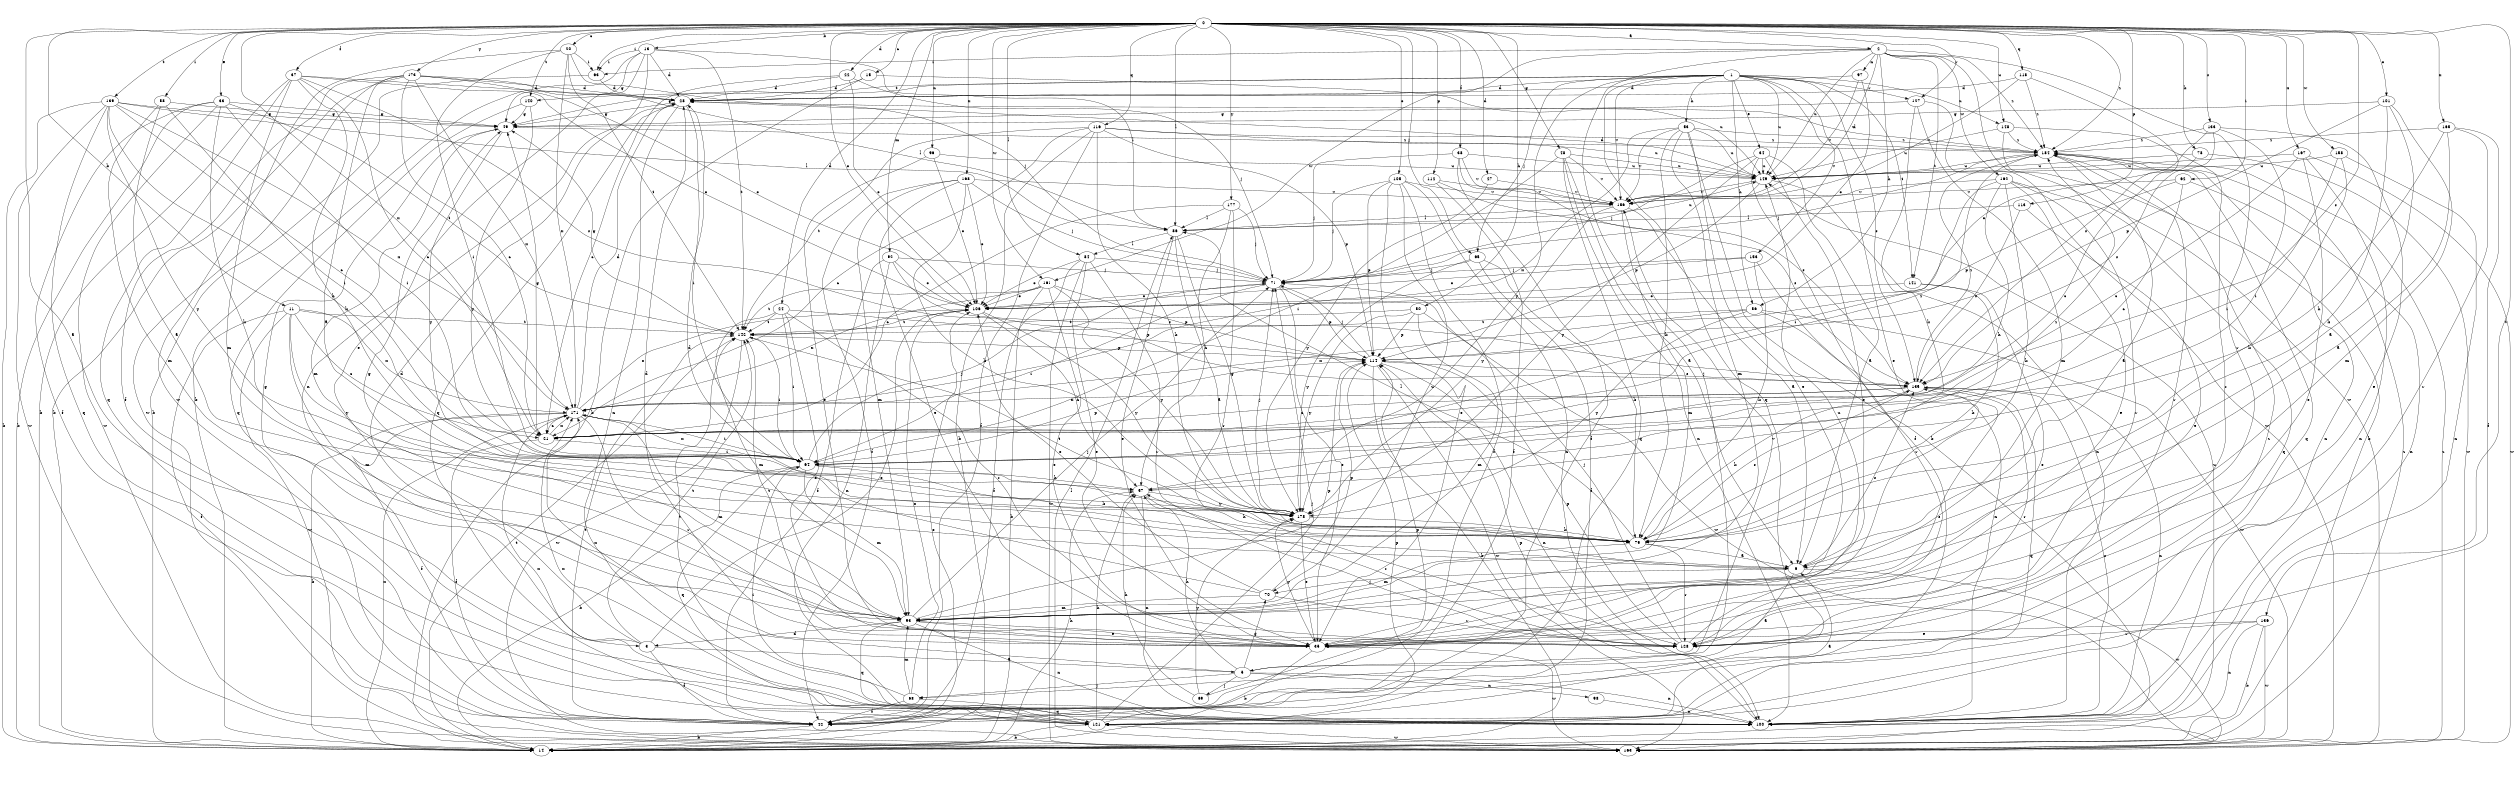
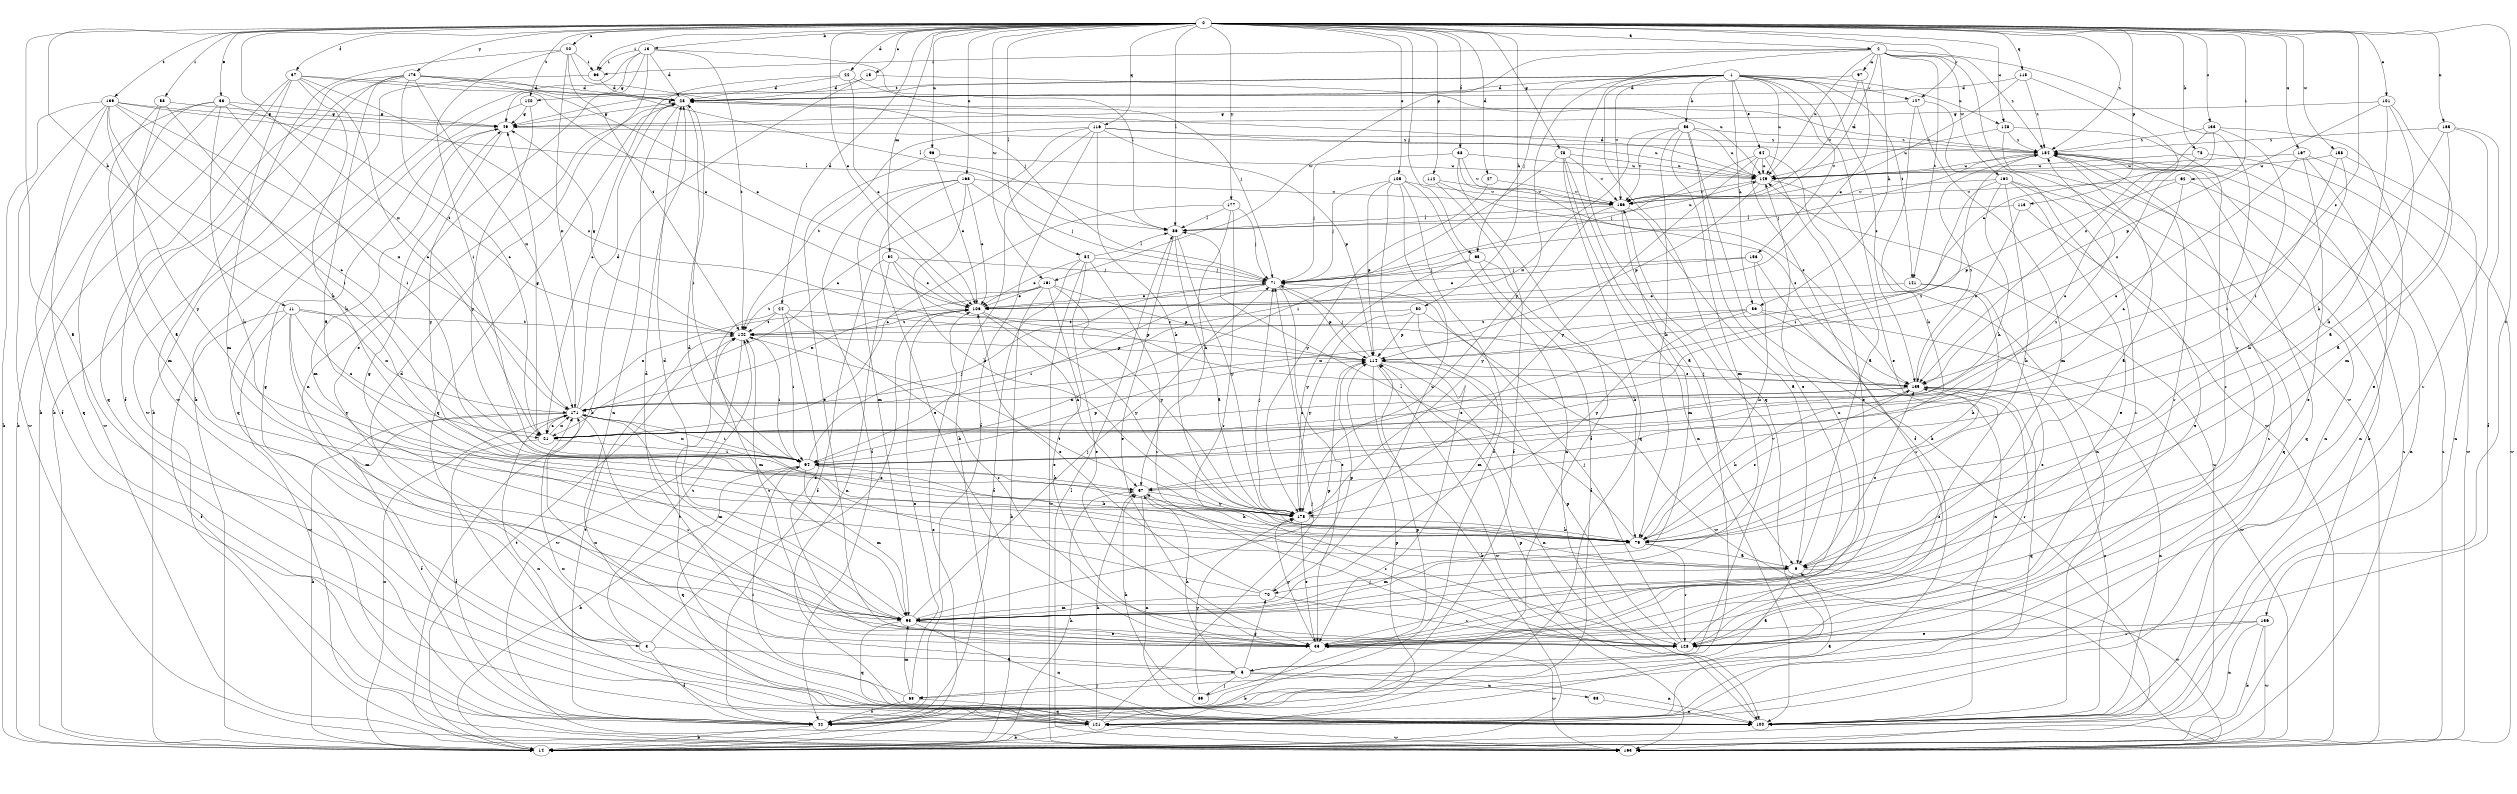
edge "86" -> "84": reversed
edge "86" -> "178": label "g" -> "y"
edge "93" -> "3": now "93" -> "28"
